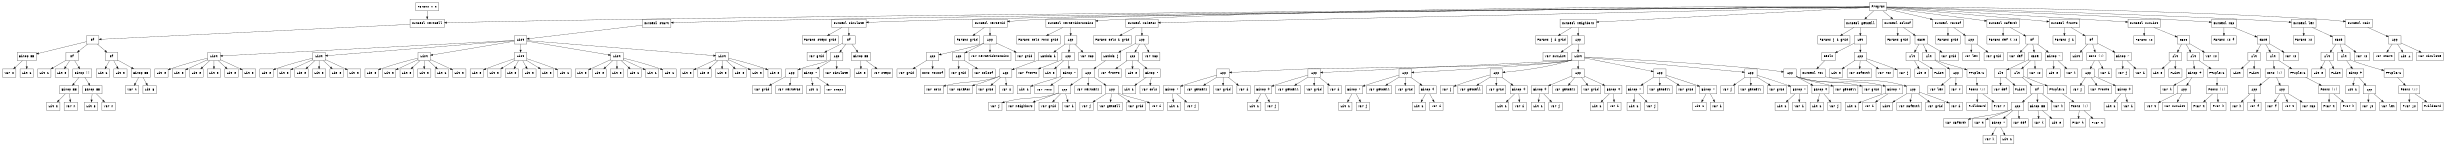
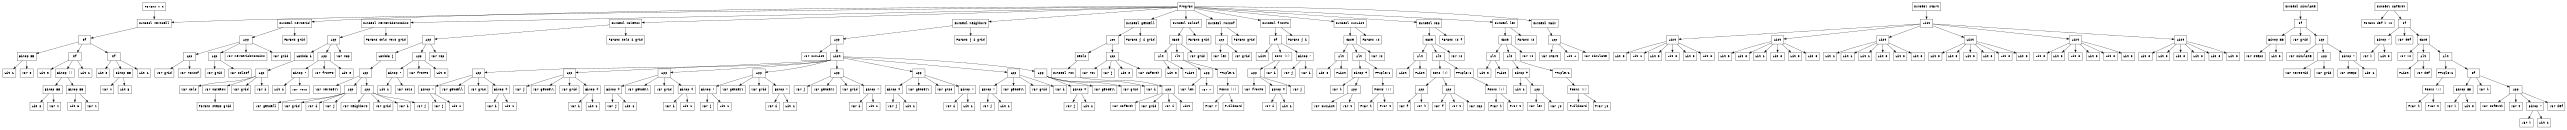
edge "Program" -> "FunDecl simulate": removed
edge "Program" -> "FunDecl safeNth": removed
edge "Program" -> "FunDecl start": removed
edge "FunDecl simulate" -> "Params steps grid": now "Var makeRow" -> "Params steps grid"
node "Cons rowsOf": label "Cons rowsOf" -> "Var rowsOf"
